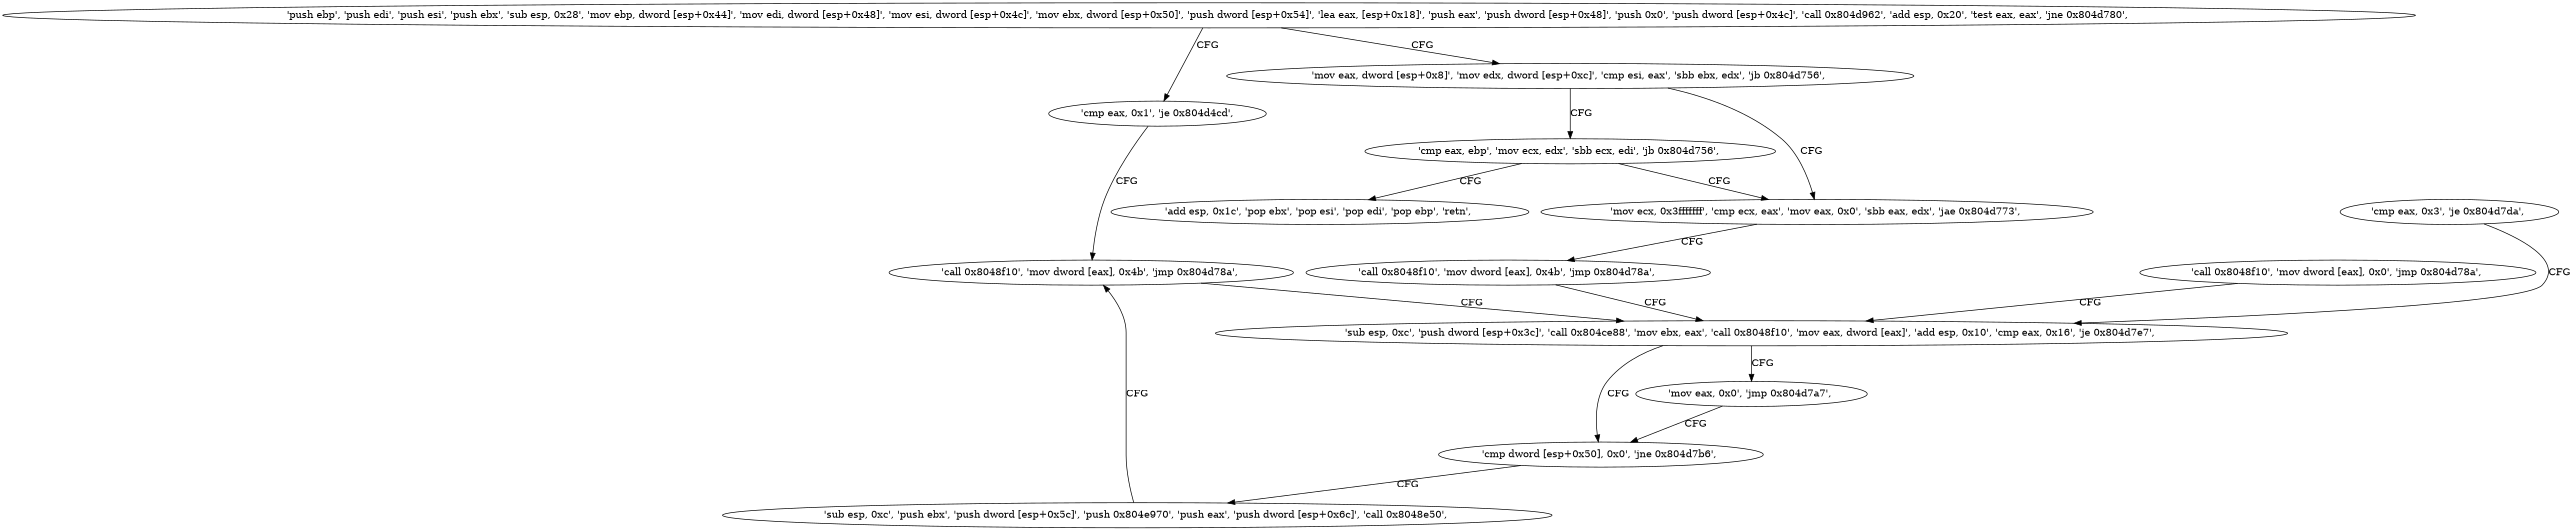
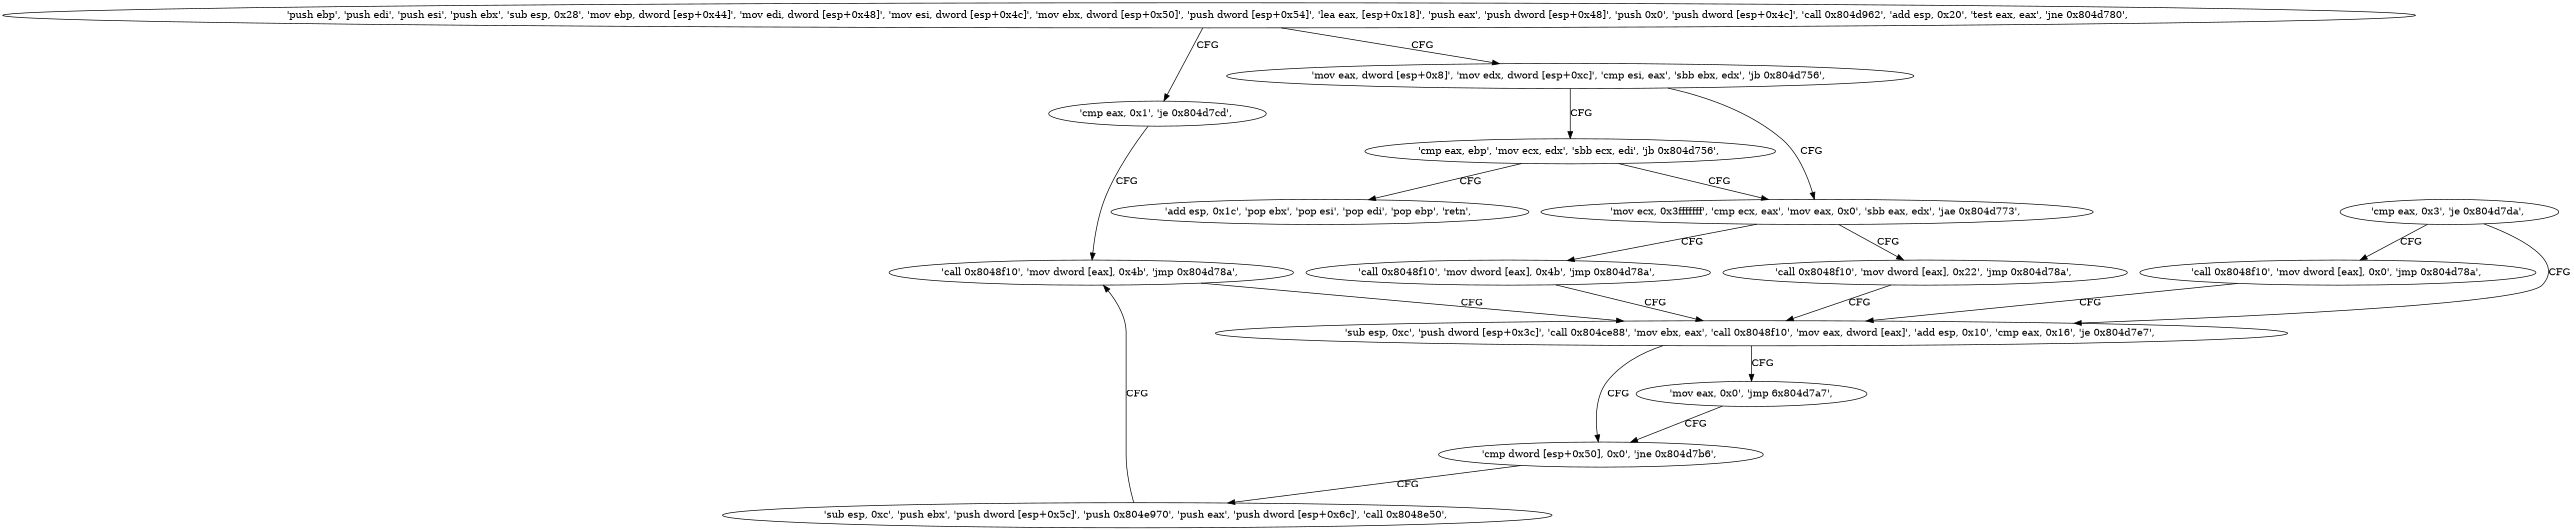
node "'cmp eax, 0x1', 'je 0x804d4cd',": label "'cmp eax, 0x1', 'je 0x804d4cd'," -> "'cmp eax, 0x1', 'je 0x804d7cd',"
edge "'cmp eax, 0x3', 'je 0x804d7da'," -> "'call 0x8048f10', 'mov dword [eax], 0x0', 'jmp 0x804d78a',": added, label "CFG"
node "'call 0x8048f10', 'mov dword [eax], 0x22', 'jmp 0x804d78a',": added
node "'mov eax, 0x0', 'jmp 0x804d7a7',": label "'mov eax, 0x0', 'jmp 0x804d7a7'," -> "'mov eax, 0x0', 'jmp 6x804d7a7',"
